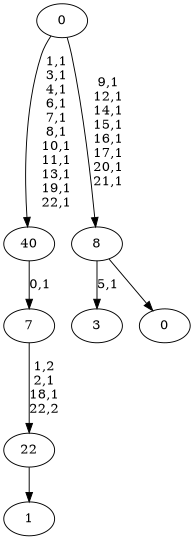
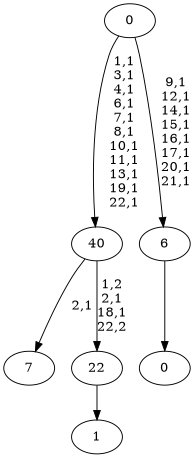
node "8": label "8" -> "6"
edge "40" -> "7": label "0,1" -> "2,1"
node "3": removed
edge "7" -> "22": now "40" -> "22"
